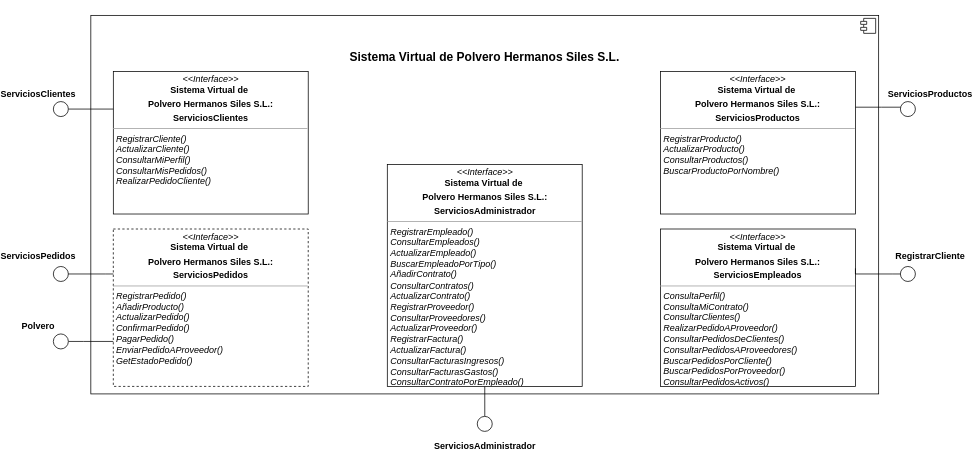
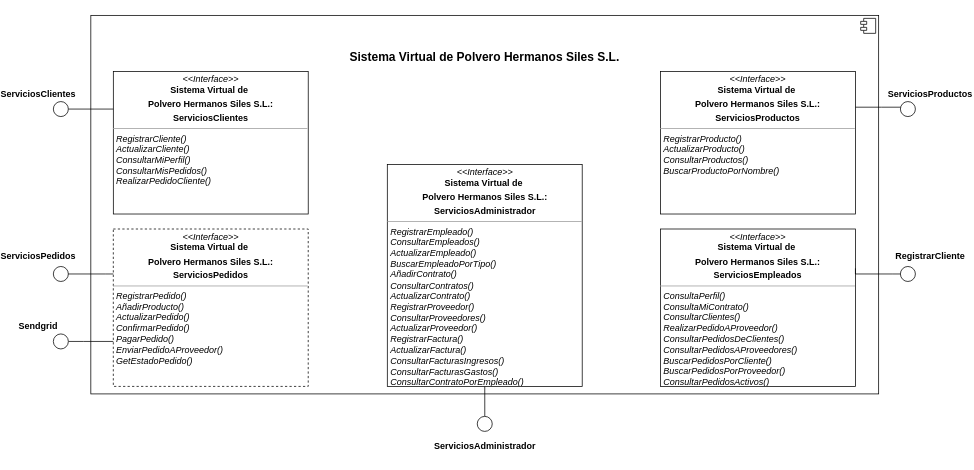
node "Polvero": label "Polvero" -> "Sendgrid"
